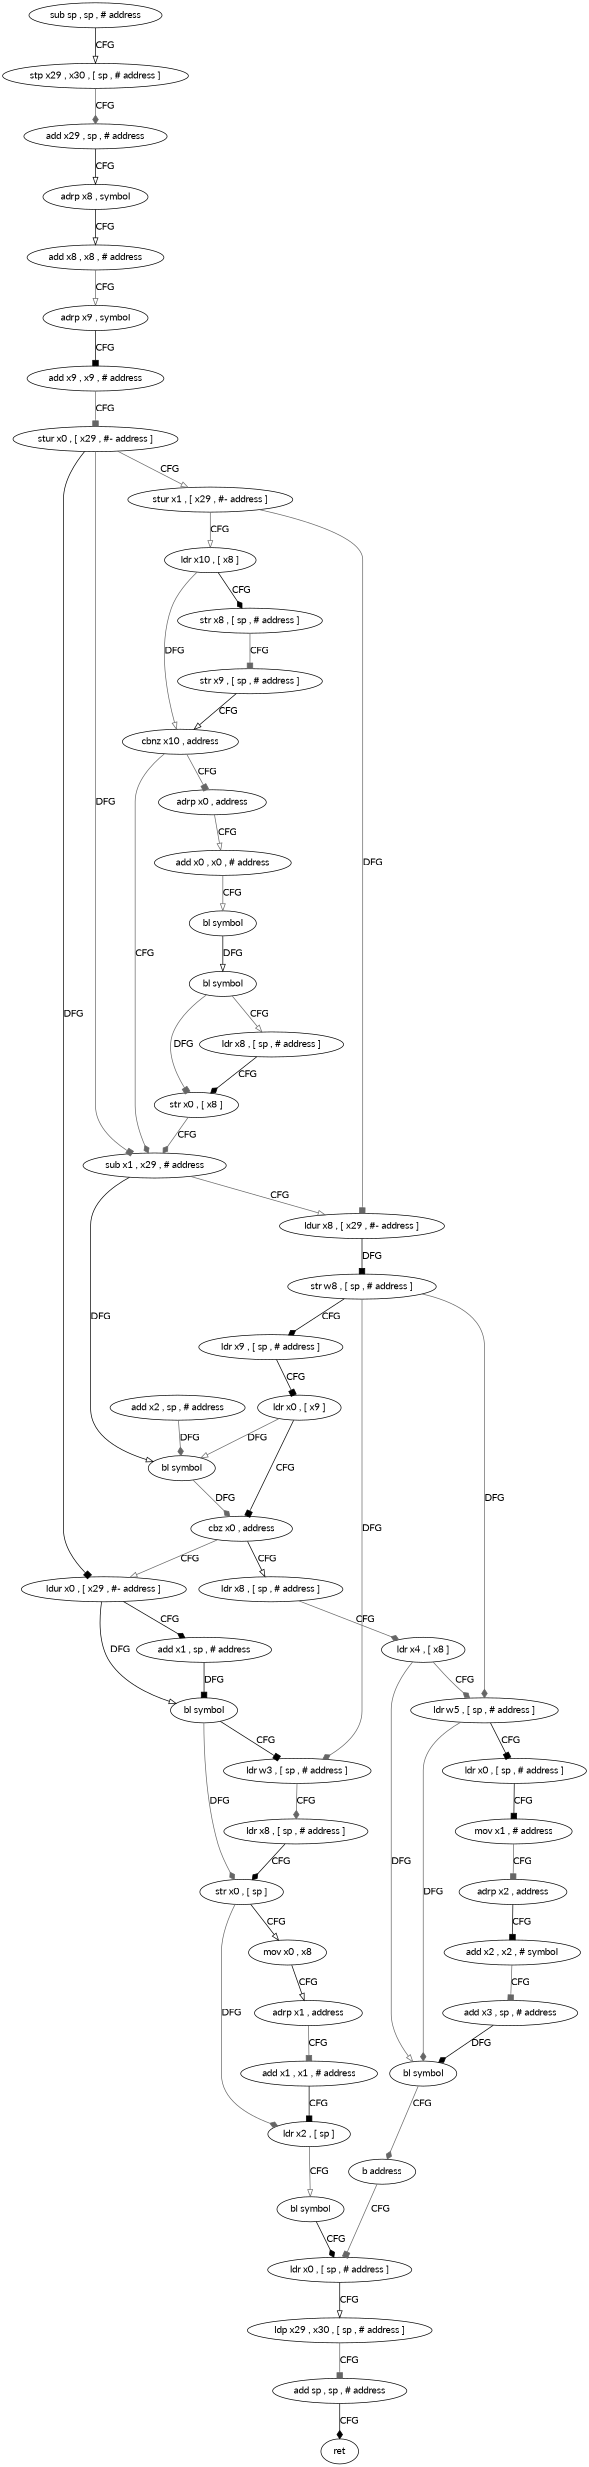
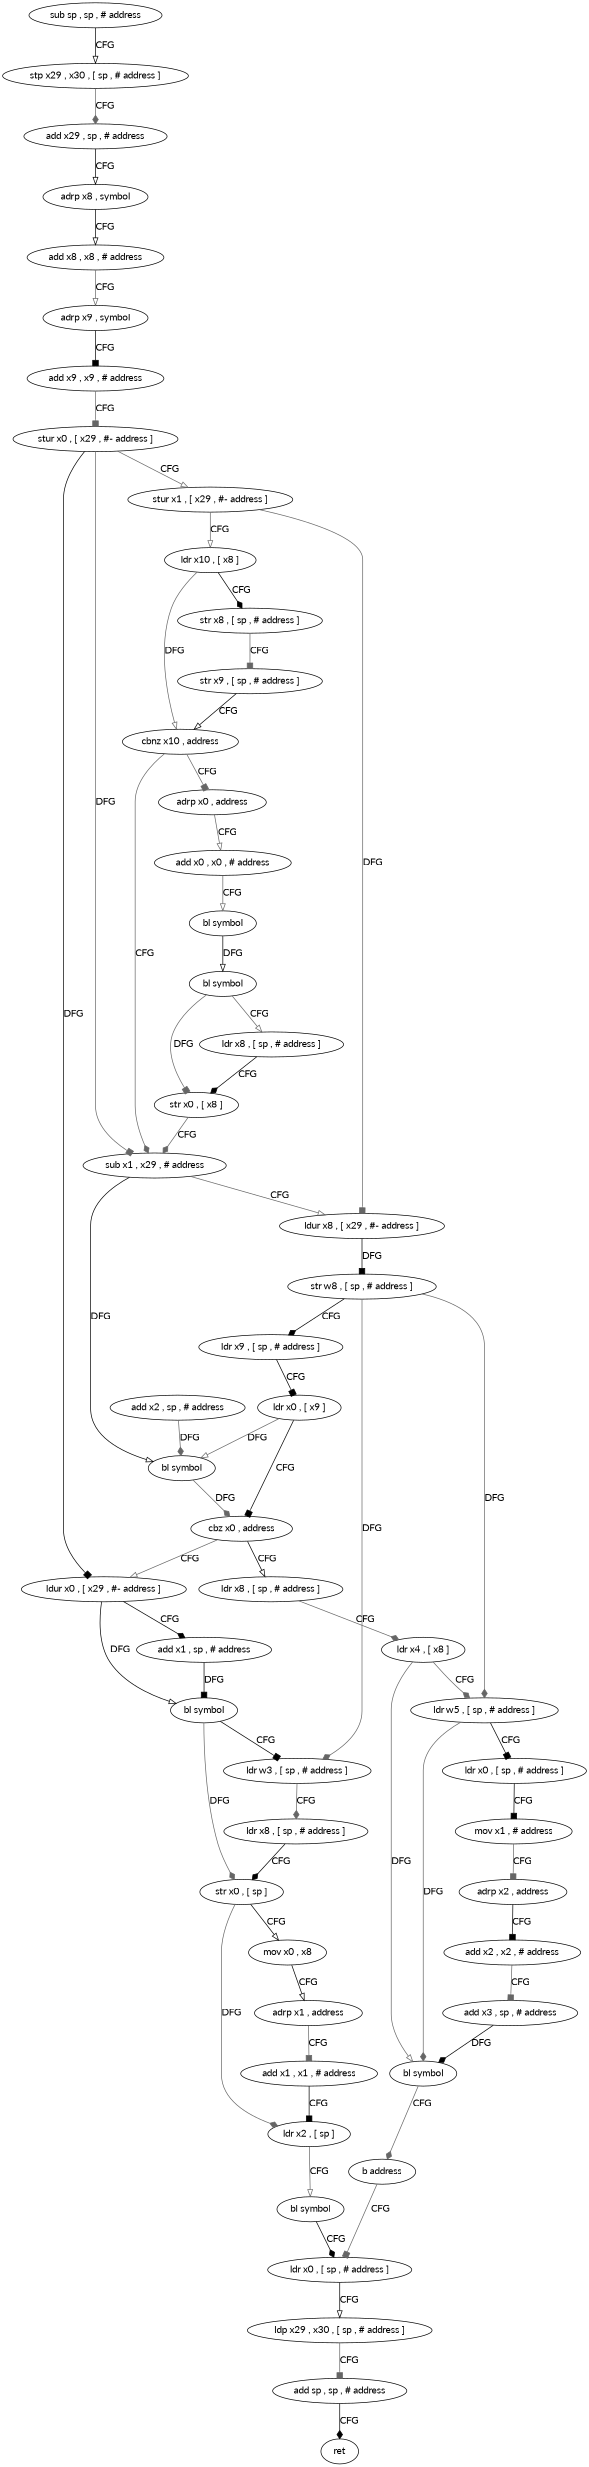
node "add x2 , x2 , # symbol": label "add x2 , x2 , # symbol" -> "add x2 , x2 , # address"
